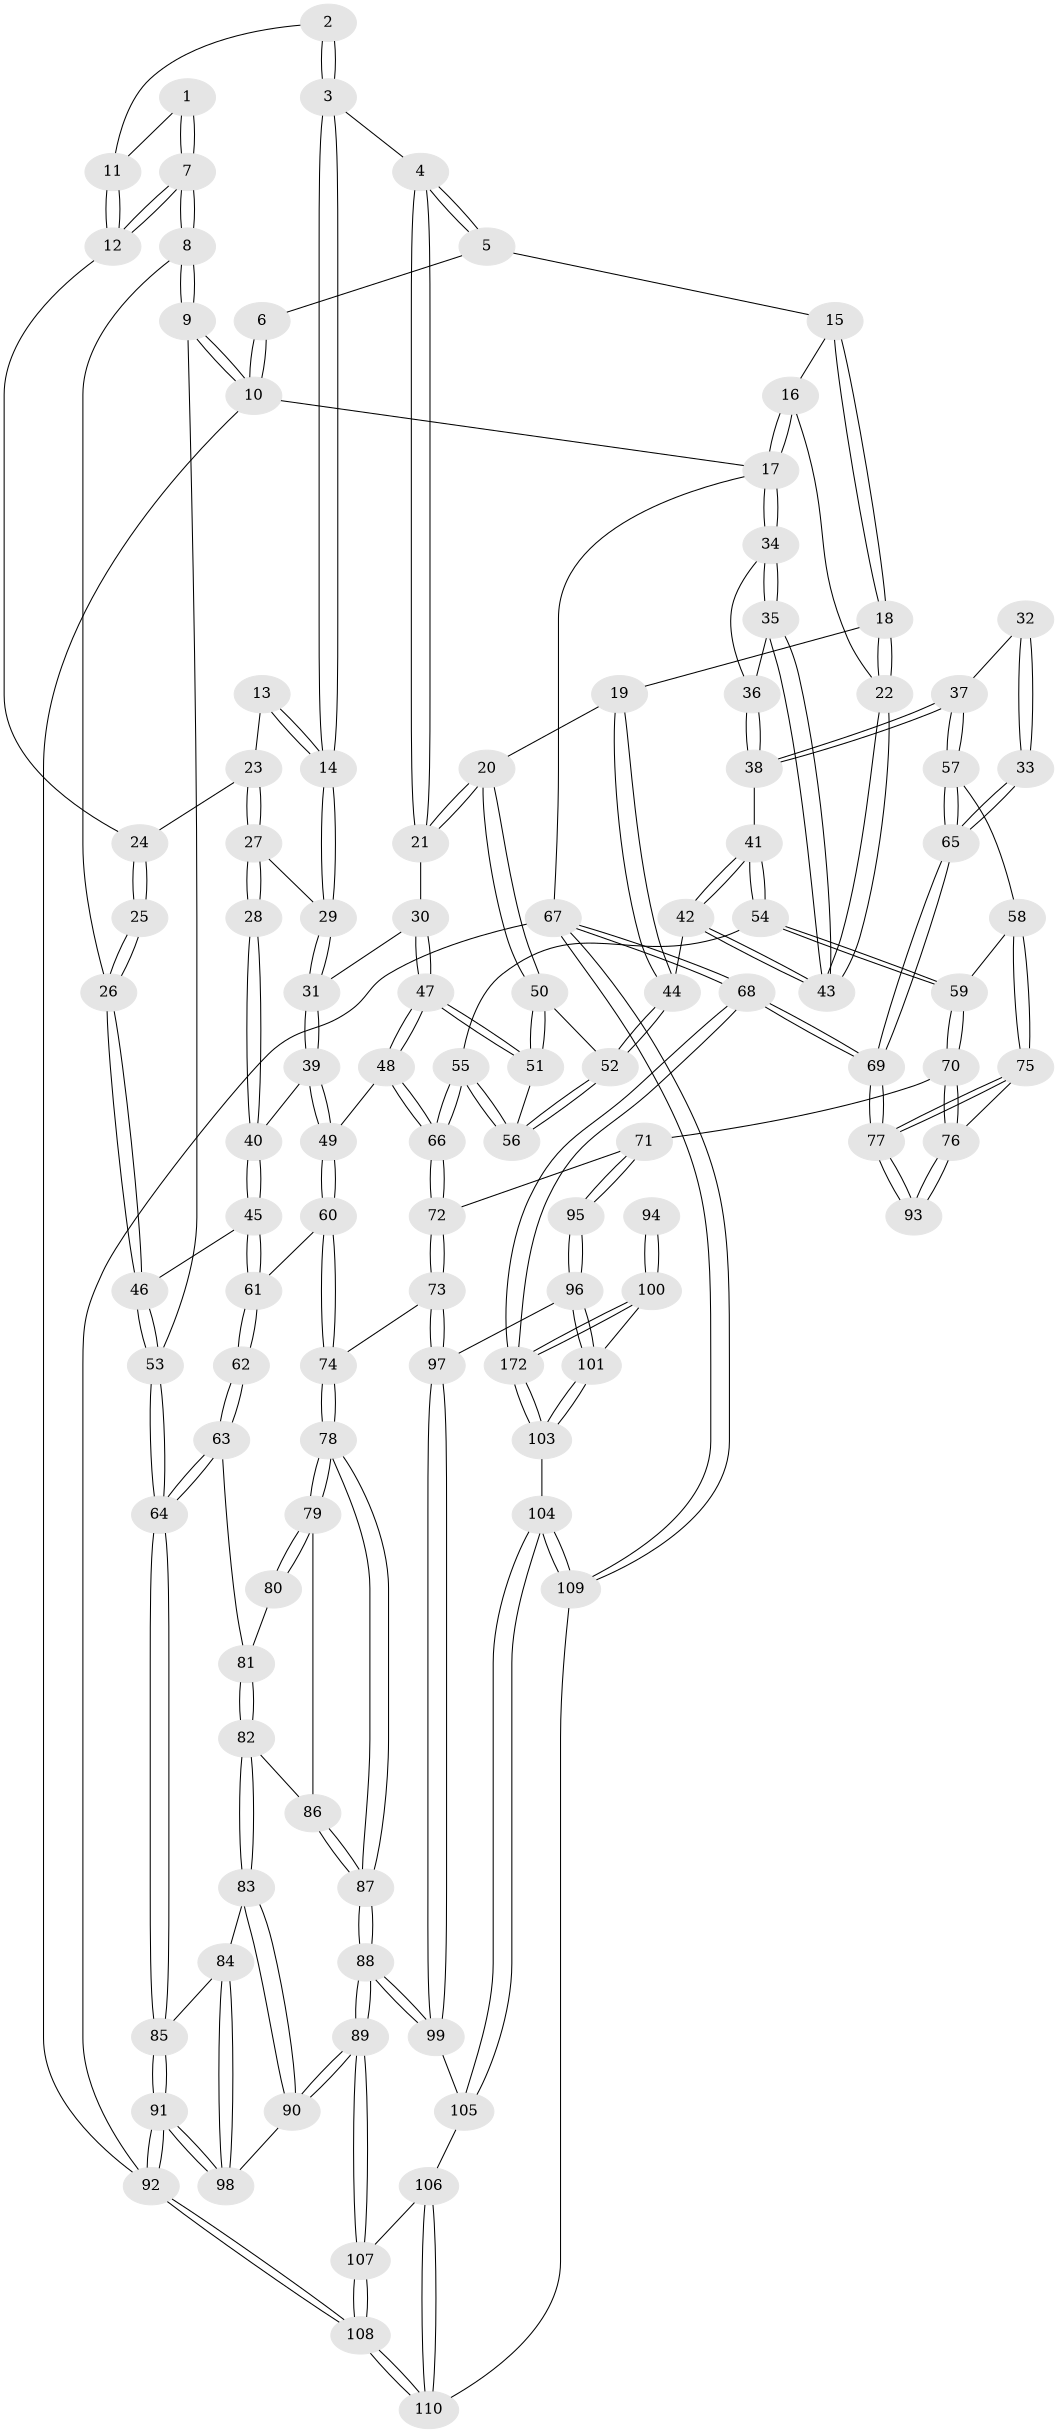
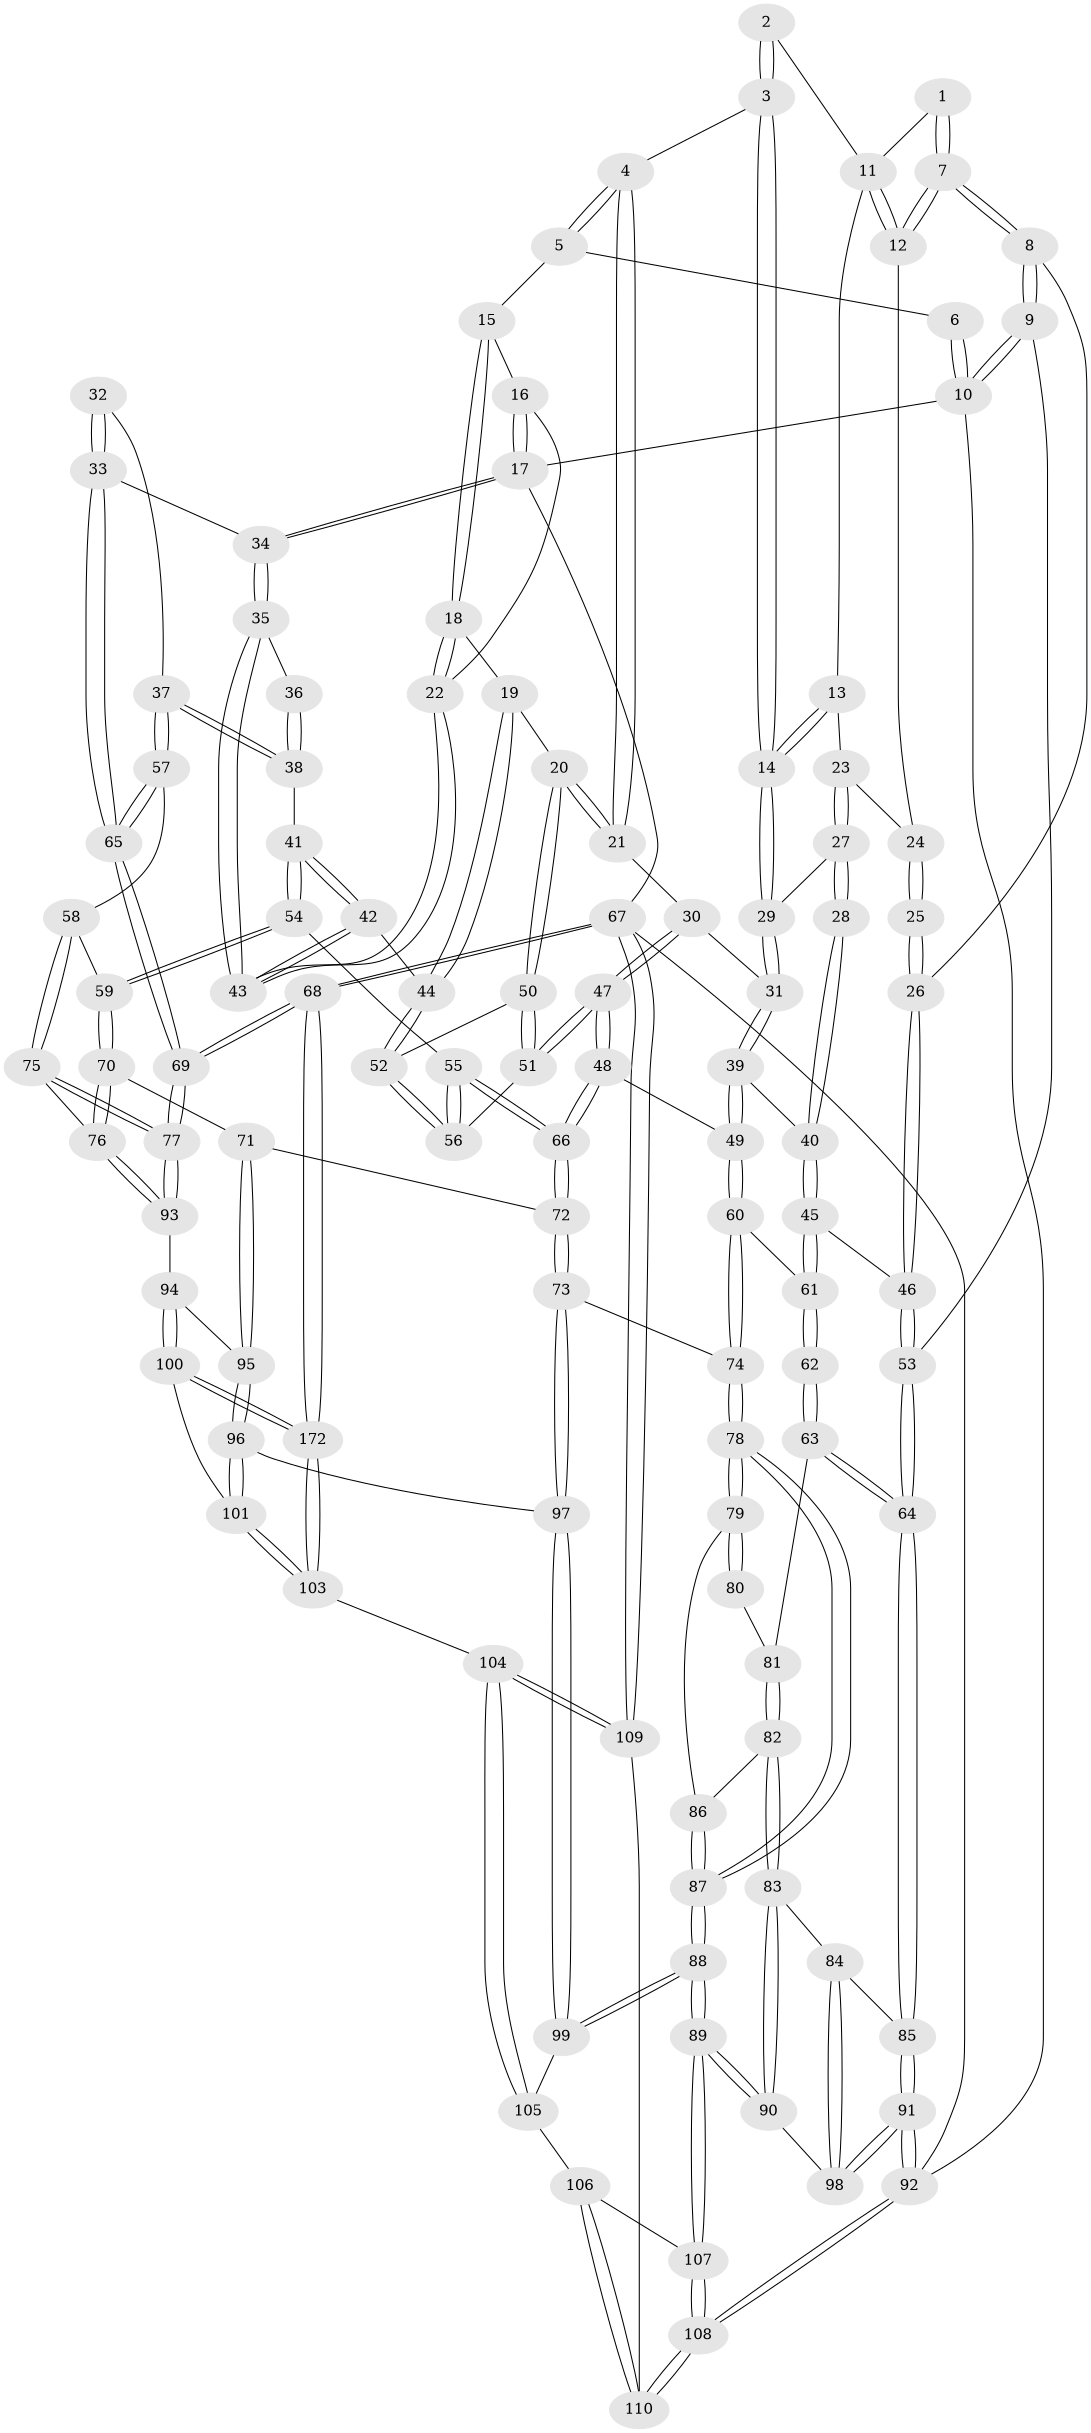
edge "11" -- "13": added
edge "34" -- "36": now "34" -- "33"
edge "93" -- "94": added
edge "94" -- "95": added
